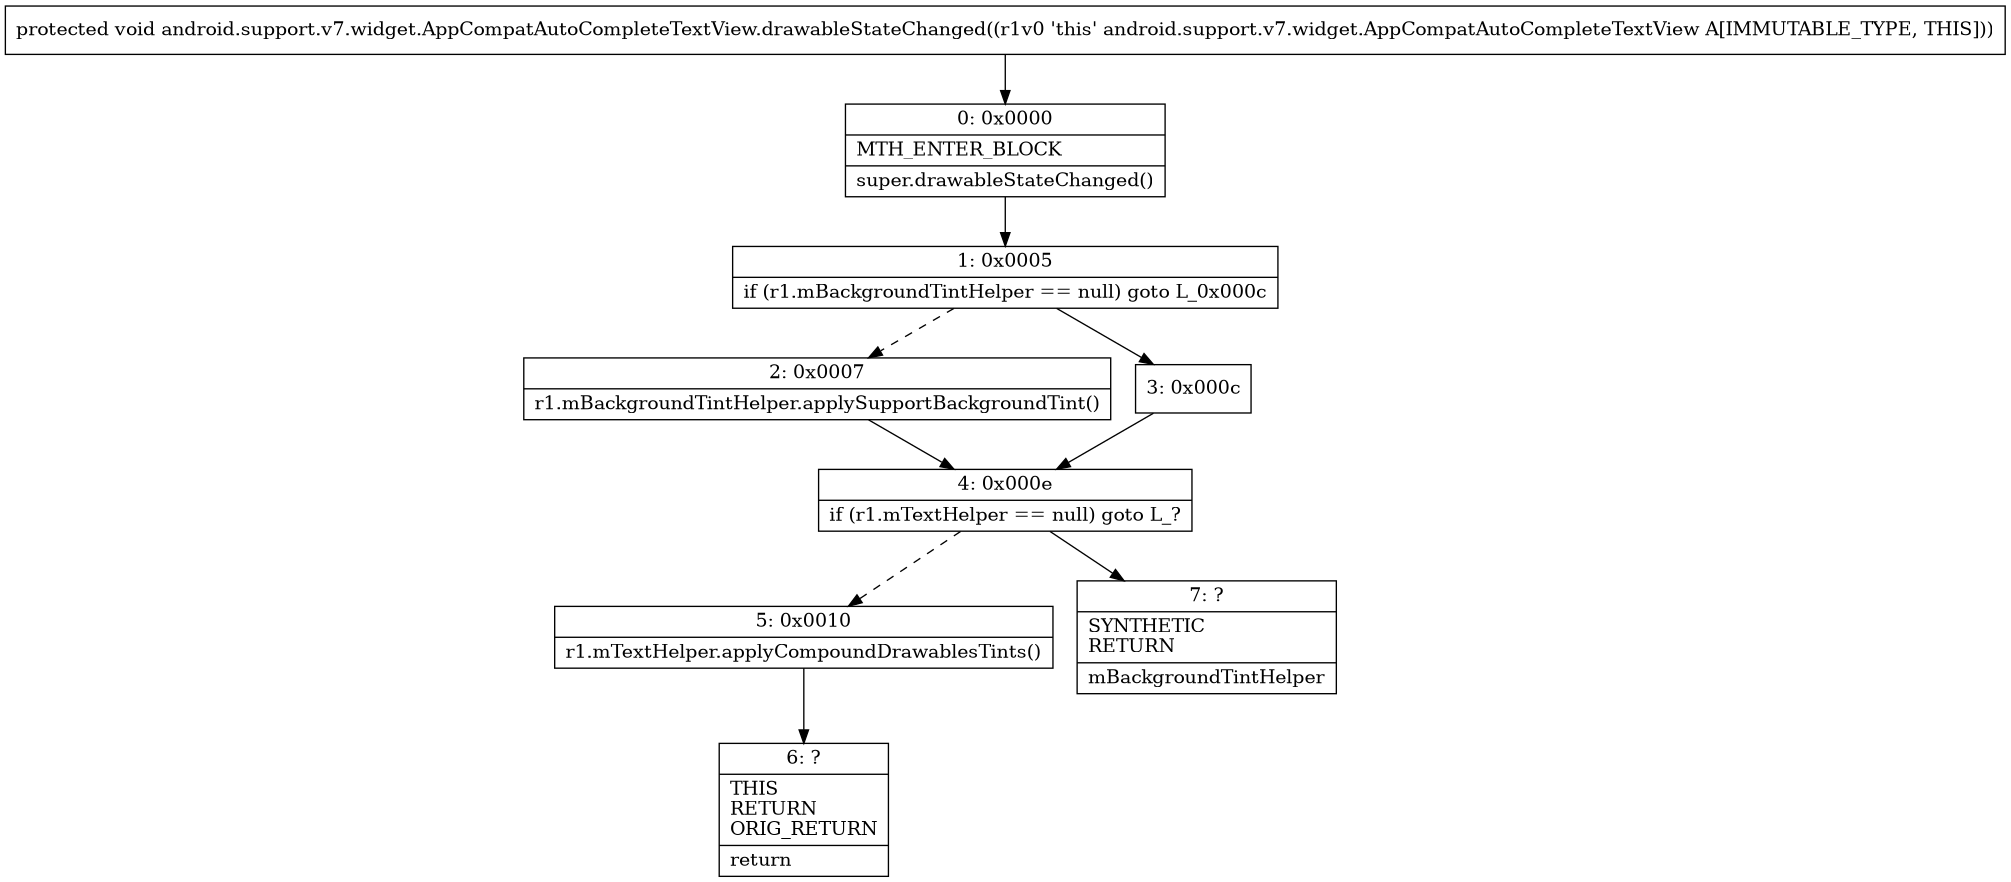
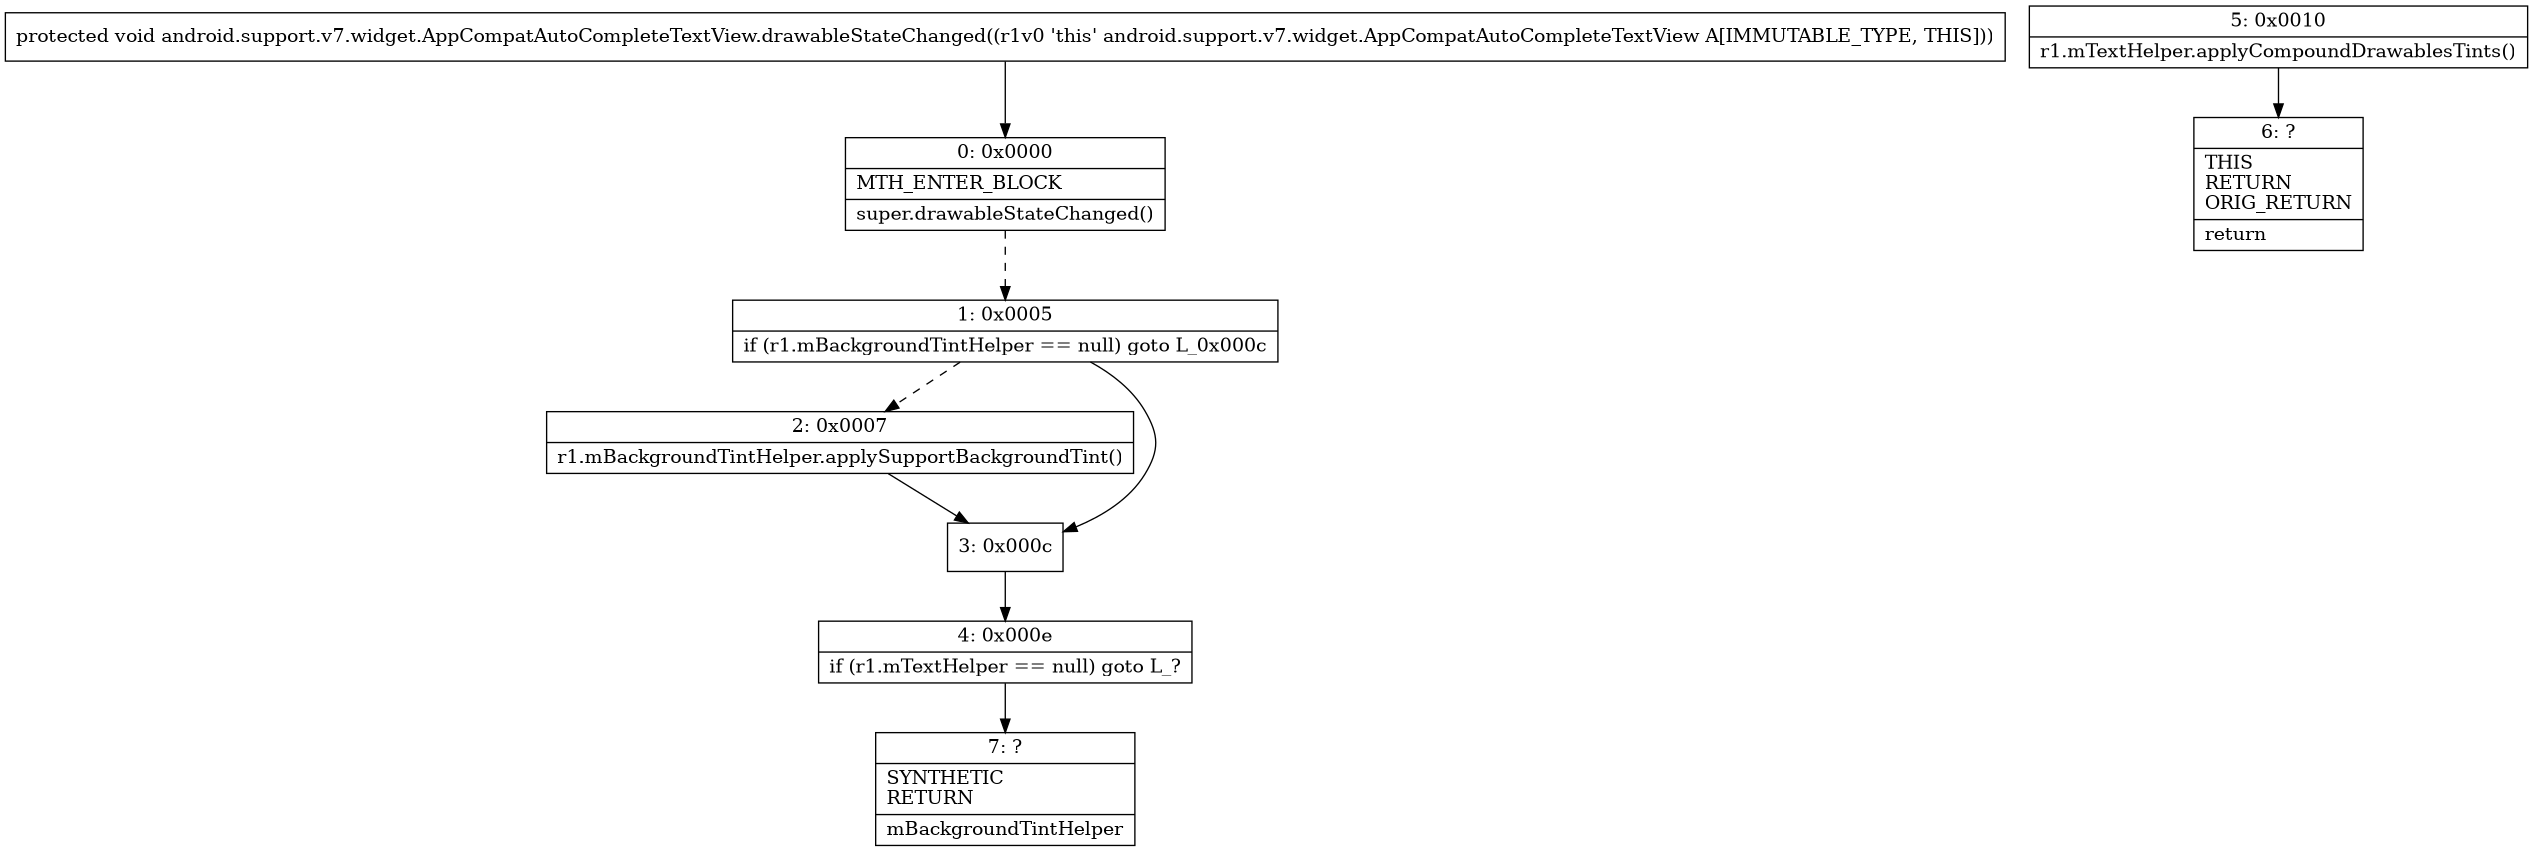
edge "0: 0x0000" -> "1: 0x0005": style solid -> dashed
edge "2: 0x0007" -> "4: 0x000e": now "2: 0x0007" -> "3: 0x000c"
edge "4: 0x000e" -> "5: 0x0010": removed
